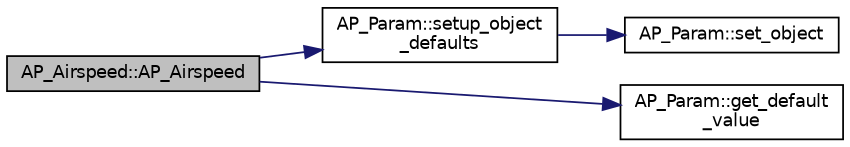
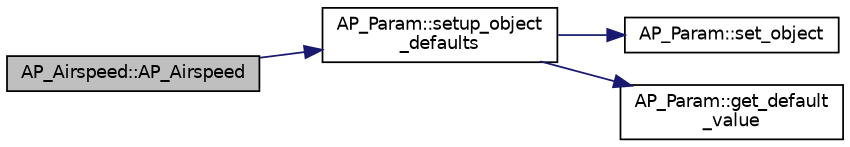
edge "AP_Airspeed::AP_Airspeed" -> "AP_Param::get_default _value": now "AP_Param::setup_object _defaults" -> "AP_Param::get_default _value"
